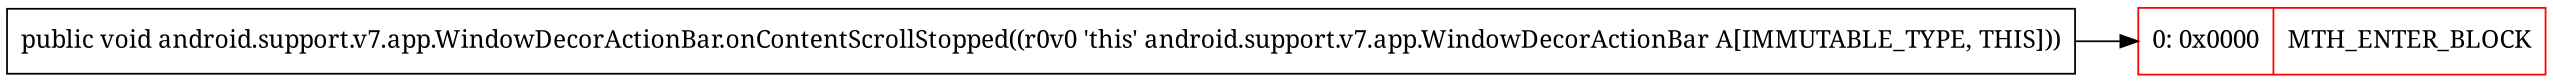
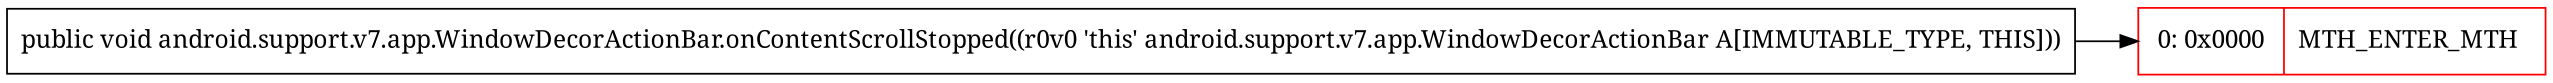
node "0: 0x0000": text "MTH_ENTER_BLOCK" -> "MTH_ENTER_MTH"
